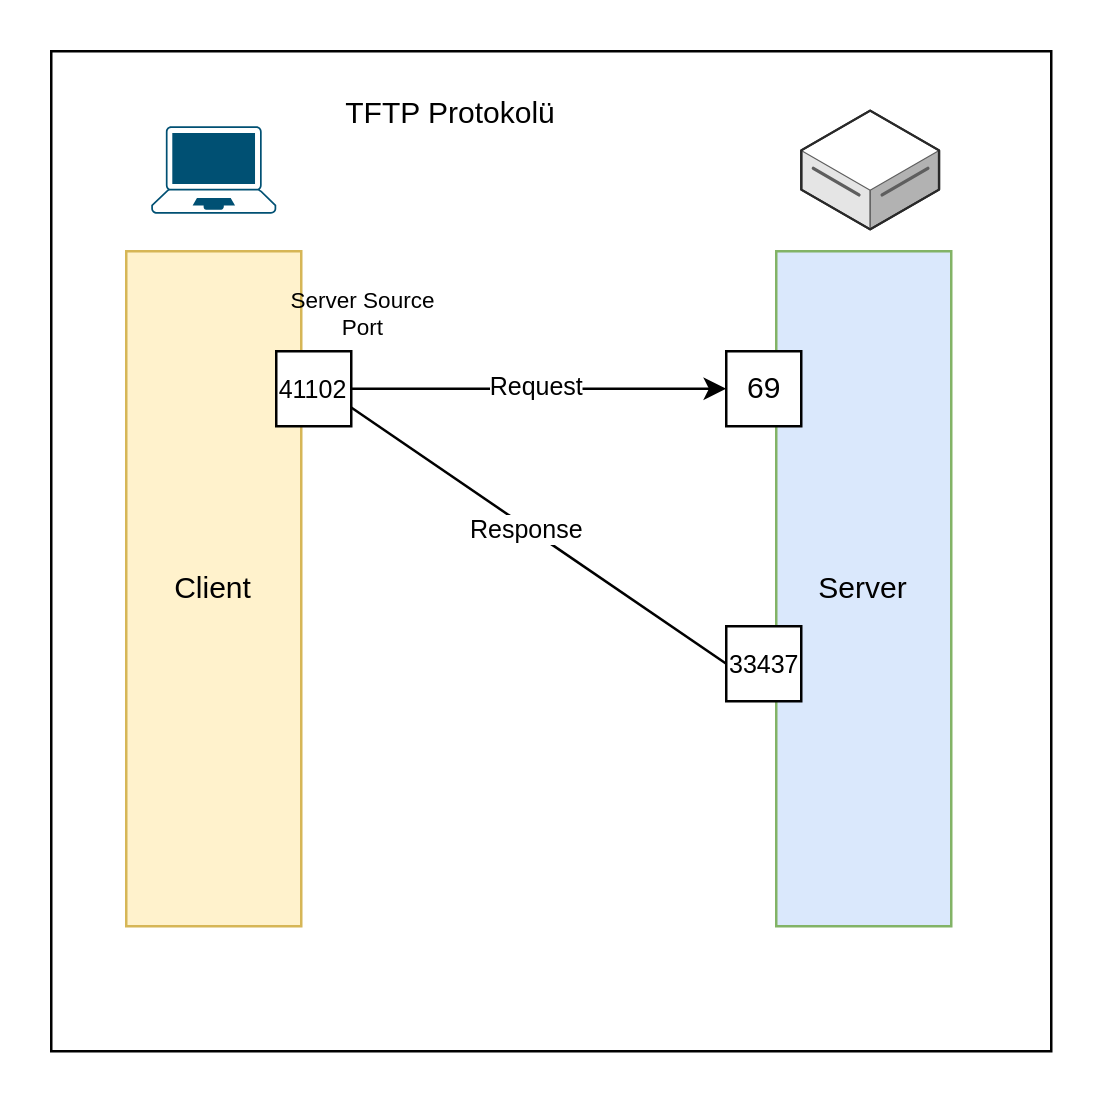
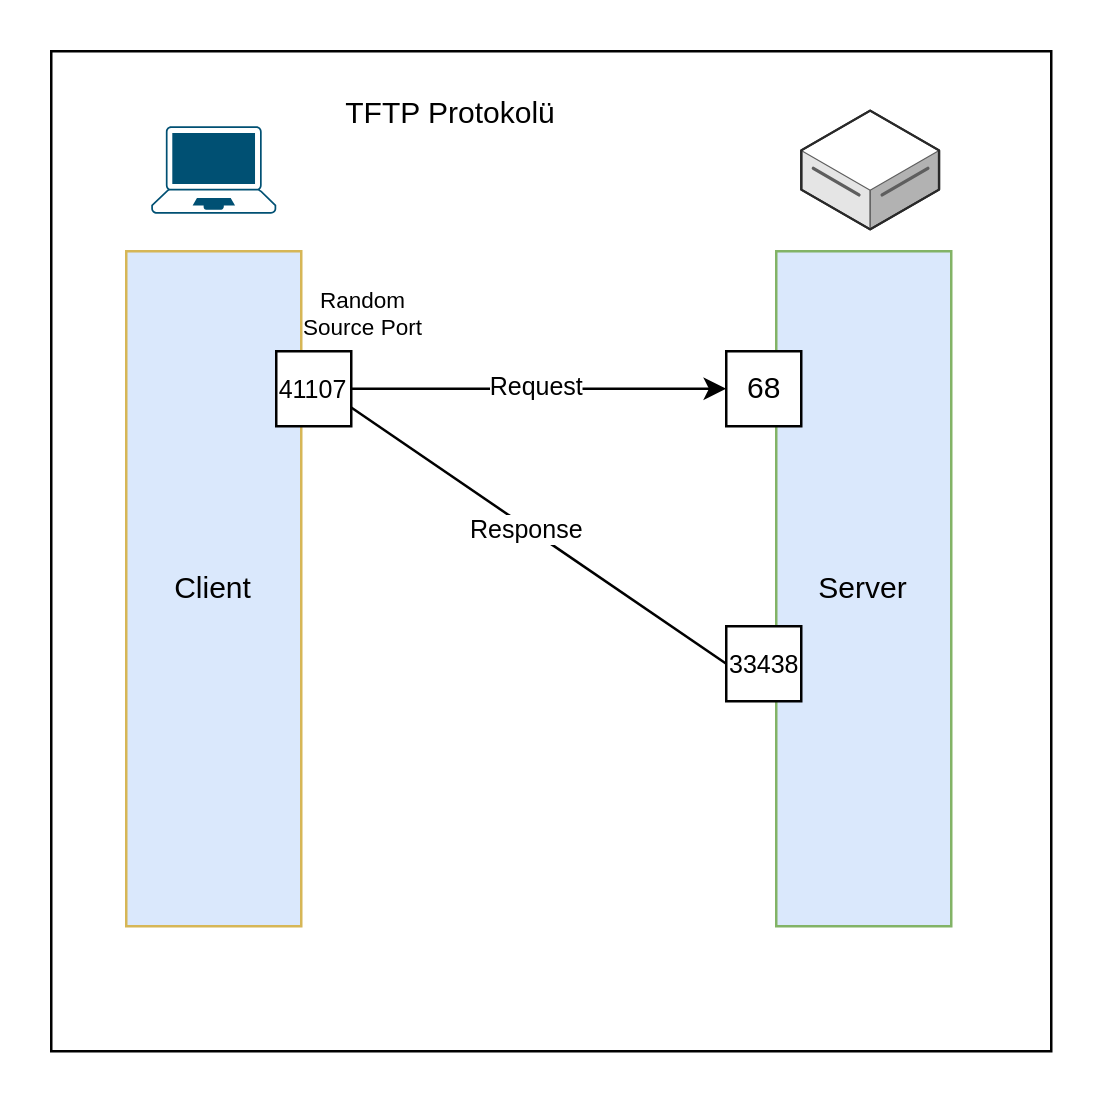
node "Server Source Port": label "Server Source Port" -> "Random Source Port"
node "41102": label "41102" -> "41107"
node "69": label "69" -> "68"
node "Client": fillcolor #fff2cc -> #dae8fc
node "33437": label "33437" -> "33438"
